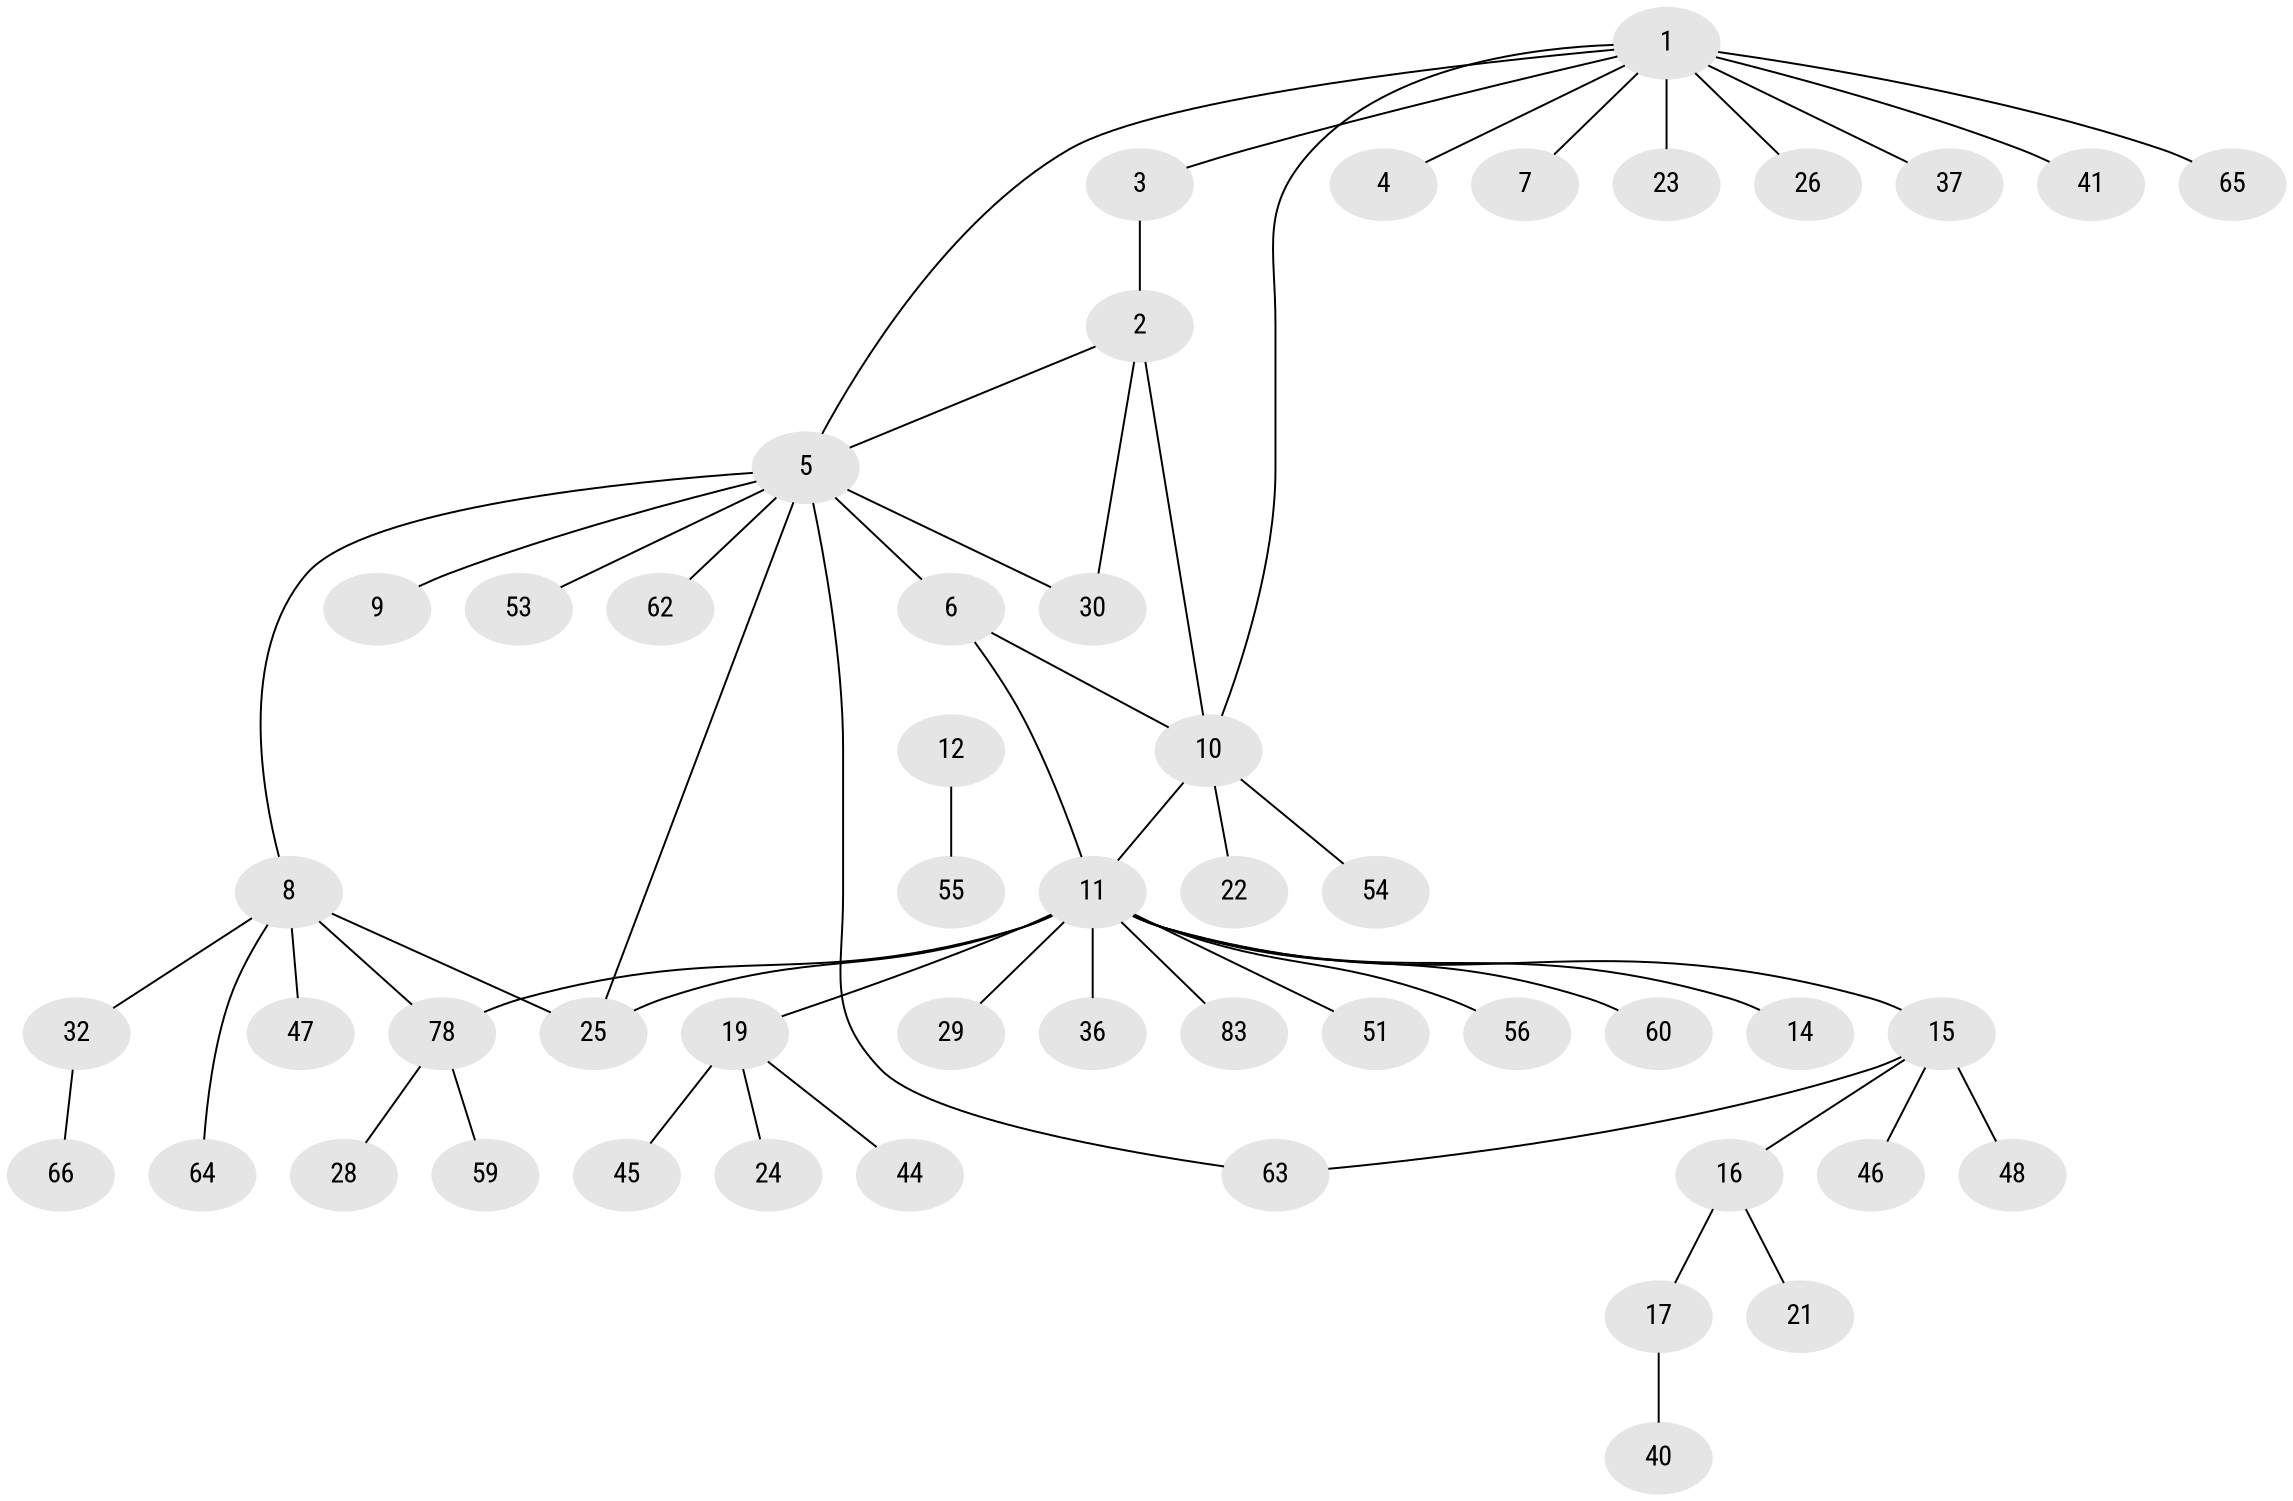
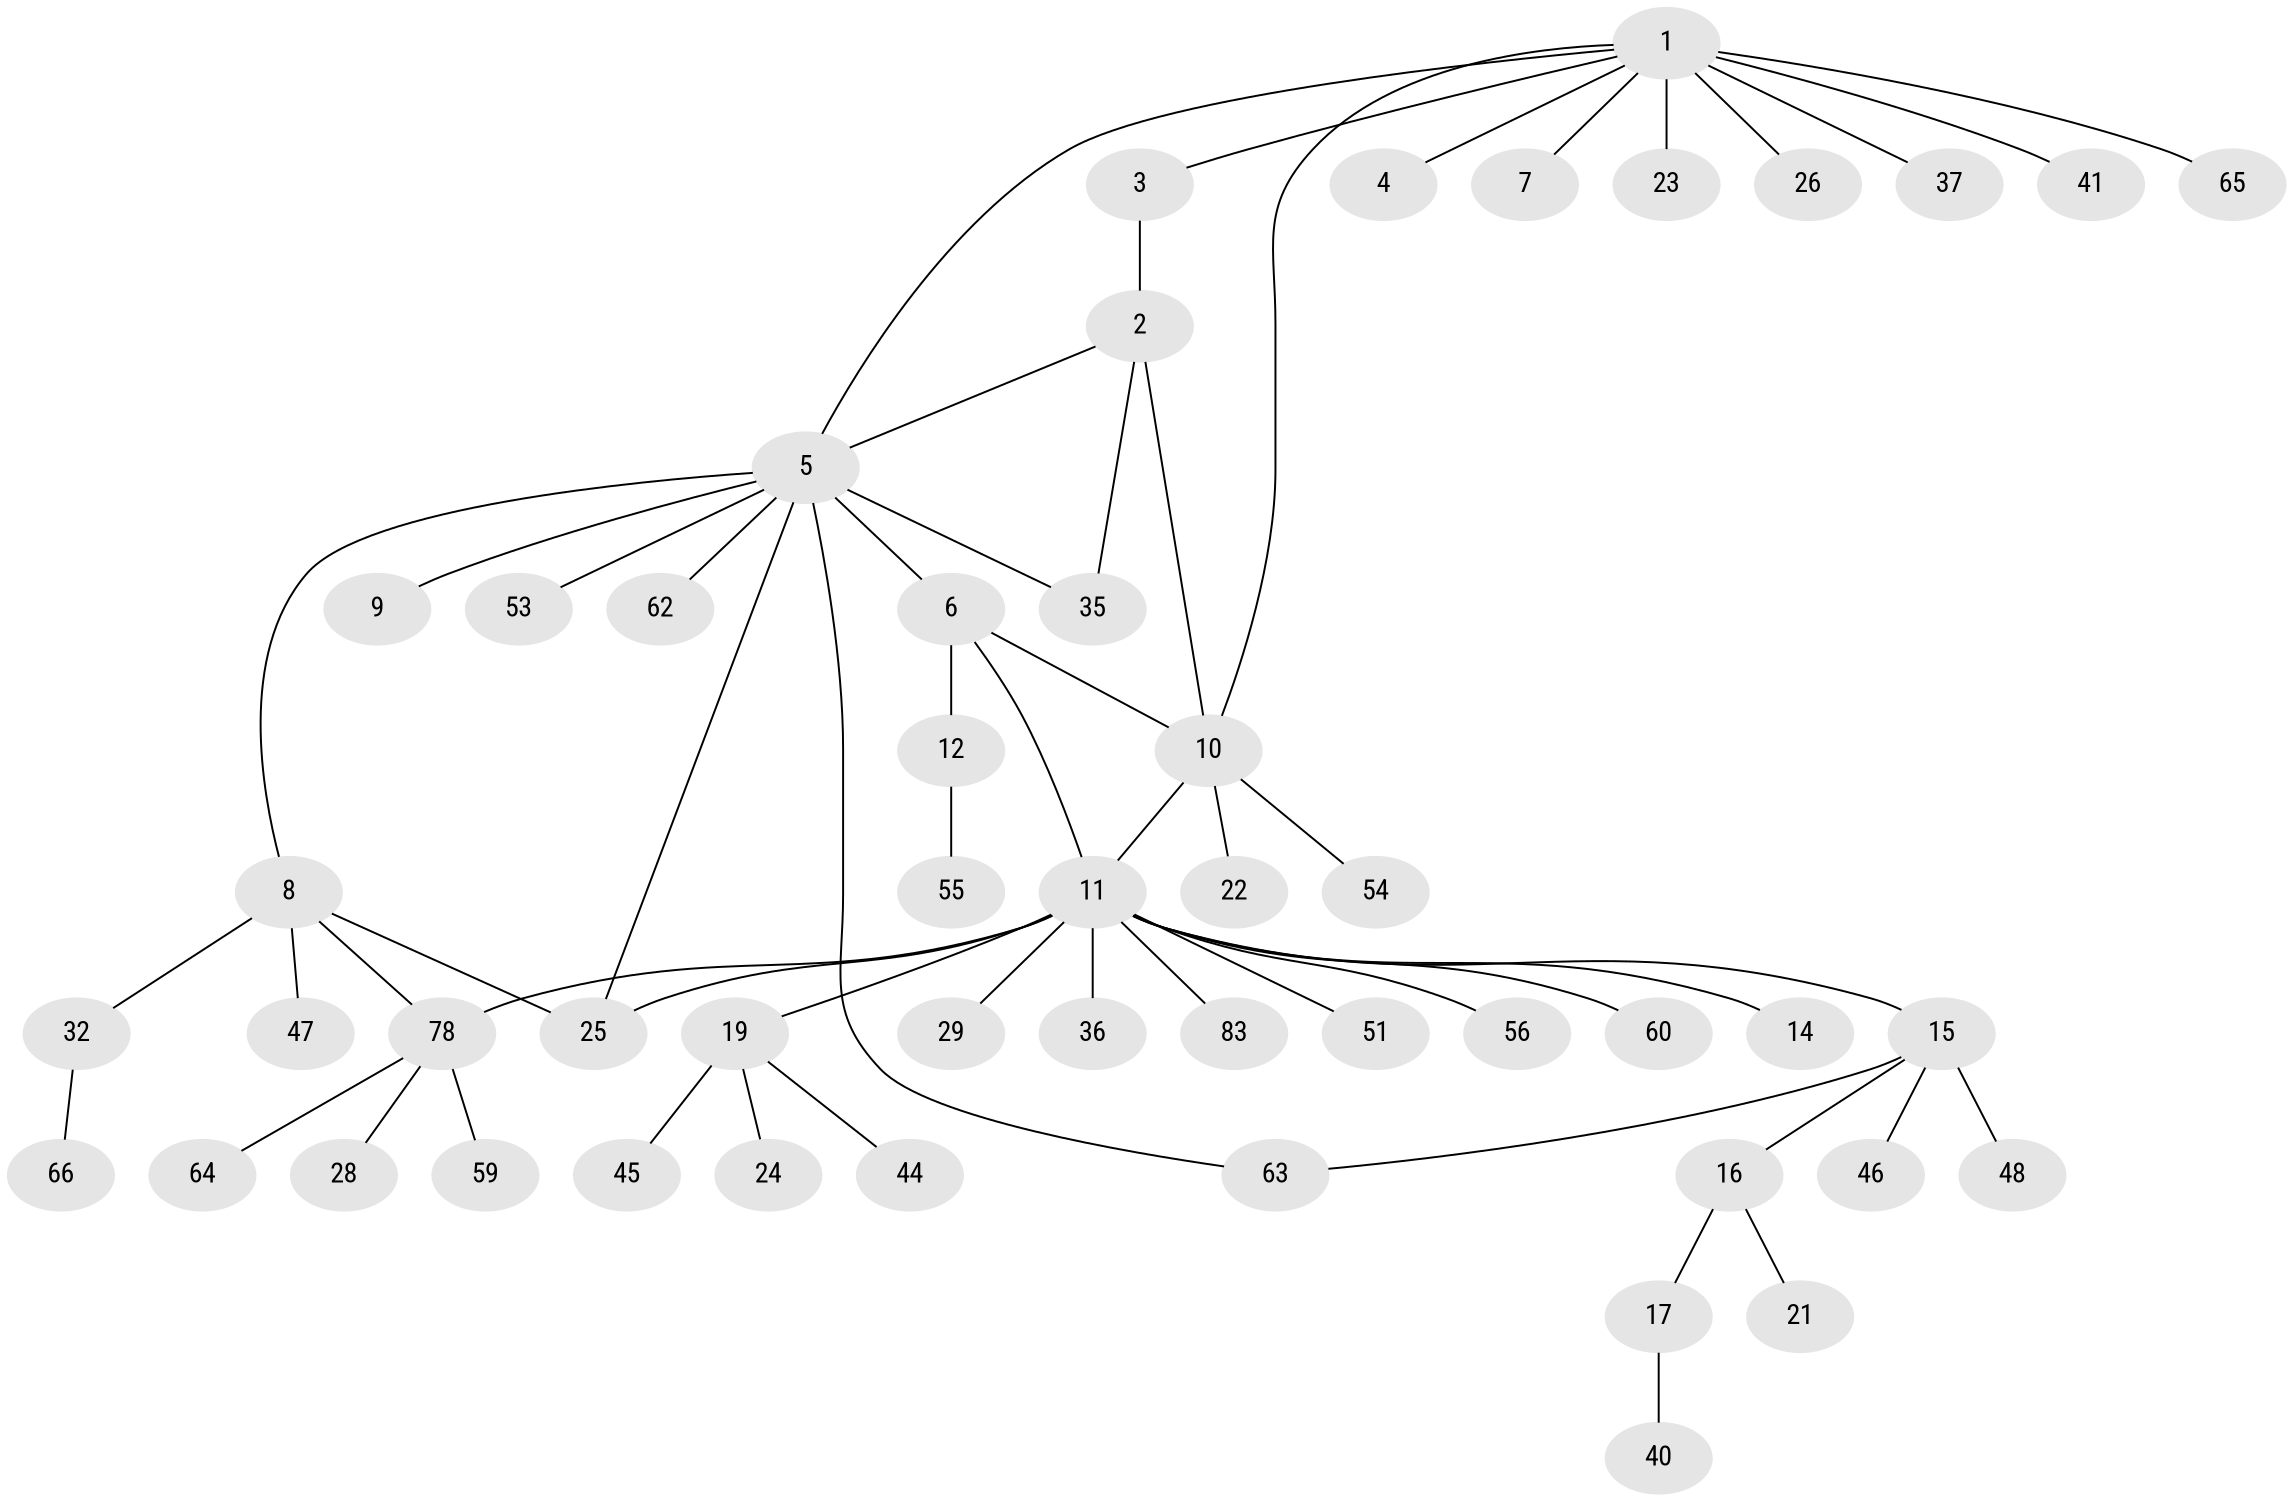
node "30": label "30" -> "35"
edge "6" -- "12": added
edge "8" -- "64": now "78" -- "64"
